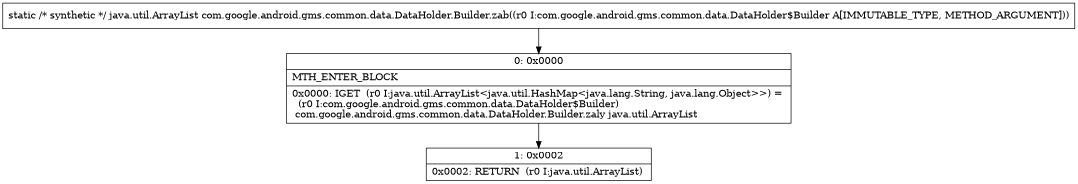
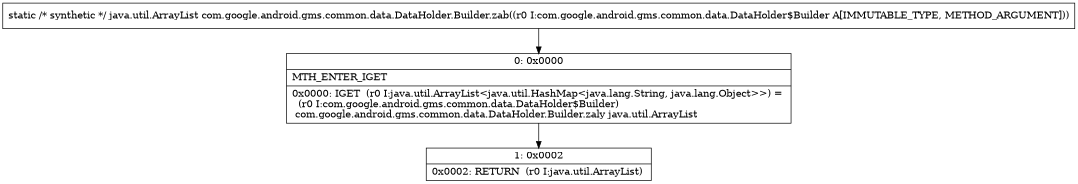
node "0: 0x0000": text "MTH_ENTER_BLOCK" -> "MTH_ENTER_IGET"
